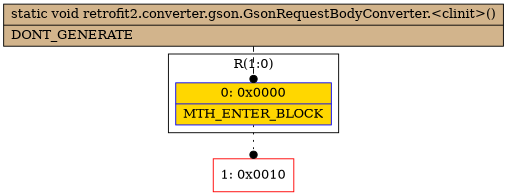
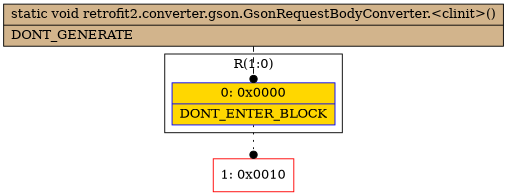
node "0: 0x0000": text "MTH_ENTER_BLOCK" -> "DONT_ENTER_BLOCK"
